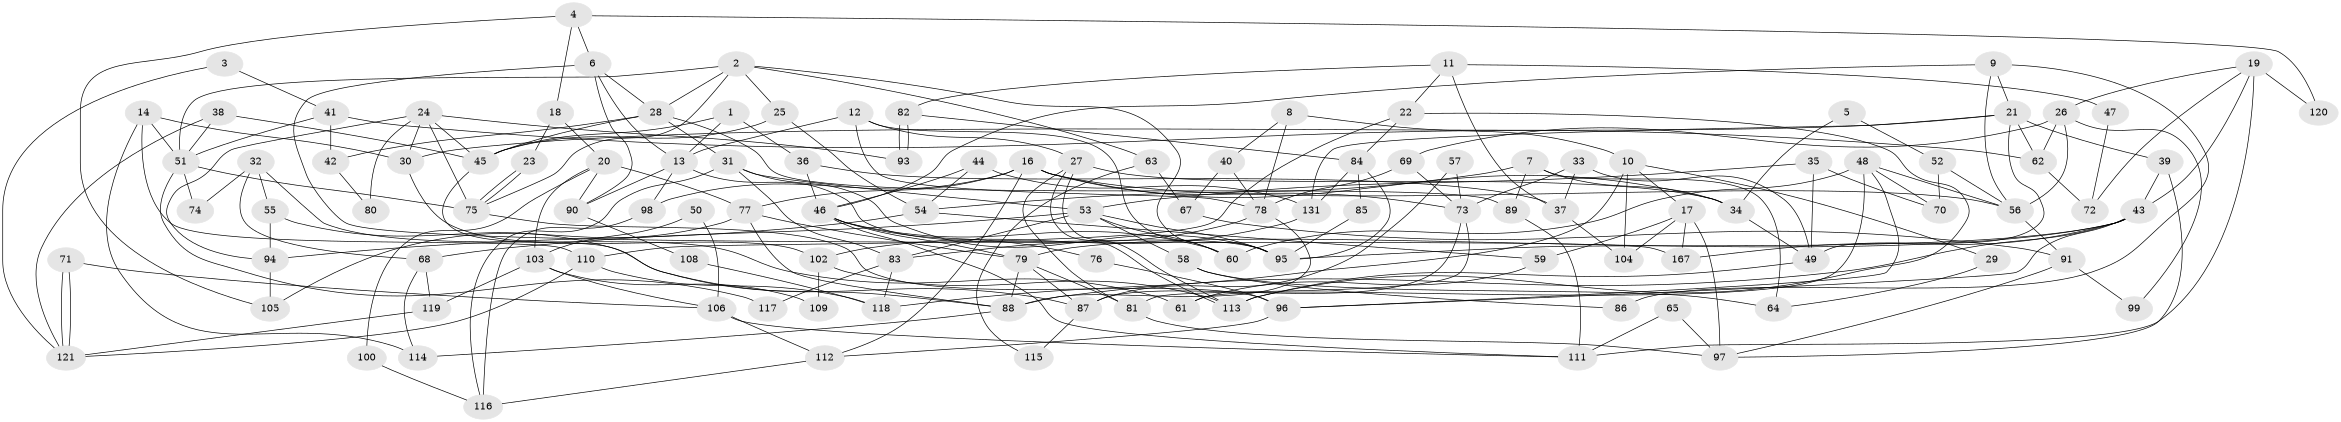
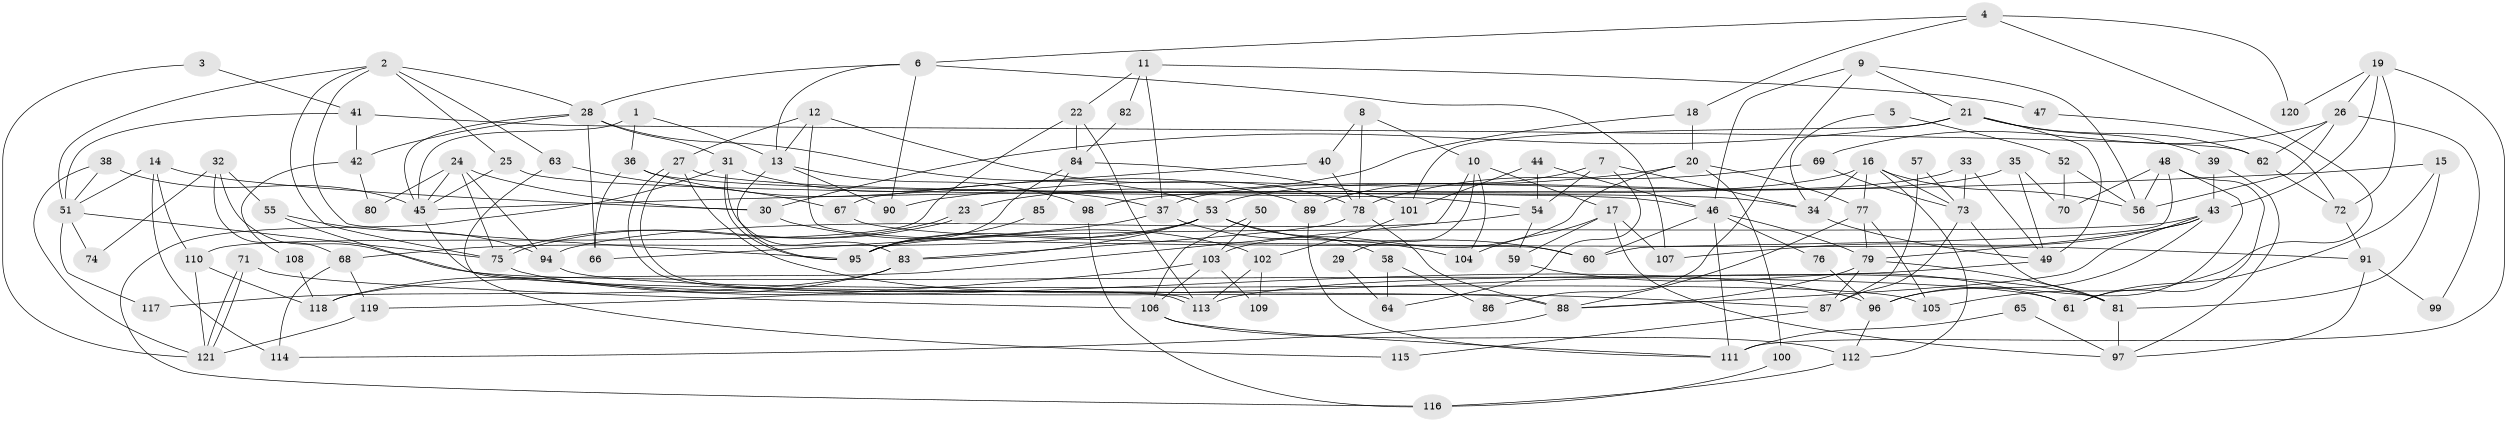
node "93": removed
node "15": added
node "131": label "131" -> "101"
edge "90" -- "108": now "42" -- "108"
edge "56" -- "91": now "72" -- "91"
node "66": added
node "167": label "167" -> "107"
